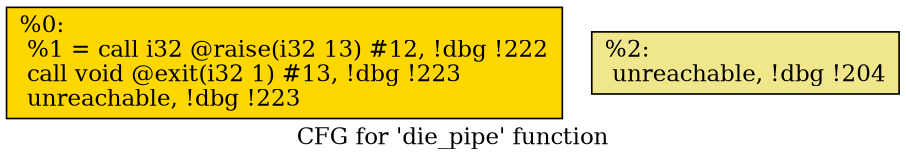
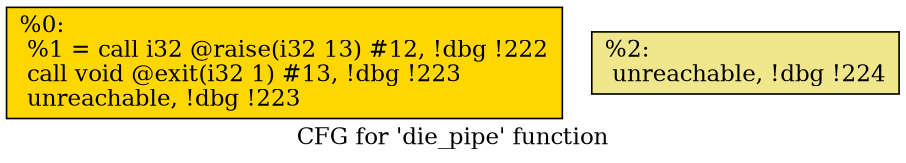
node "%2:": text "unreachable, !dbg !204" -> "unreachable, !dbg !224"
